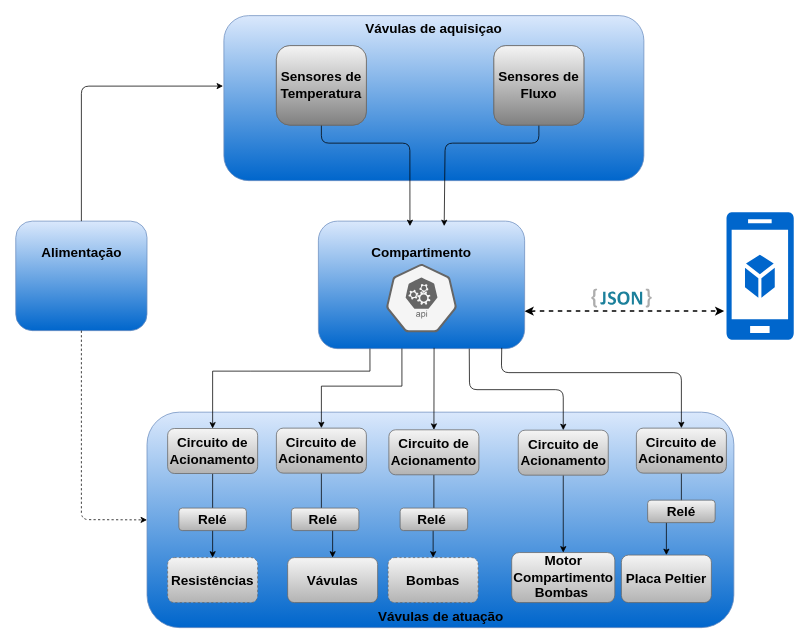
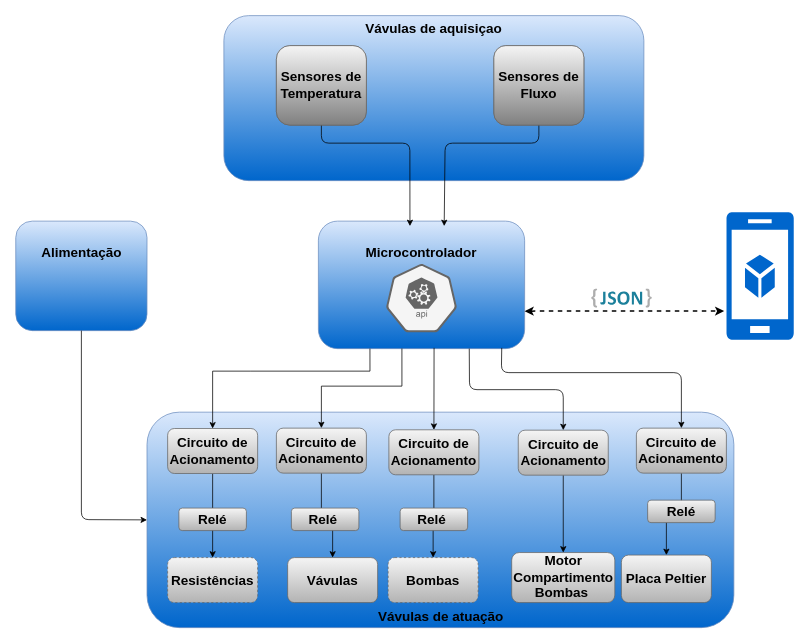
edge "Alimentação" -> "Vávulas de aquisiçao": removed
node "Compartimento": label "Compartimento" -> "Microcontrolador"
edge "Alimentação" -> "Vávulas de atuação": style dashed -> solid
